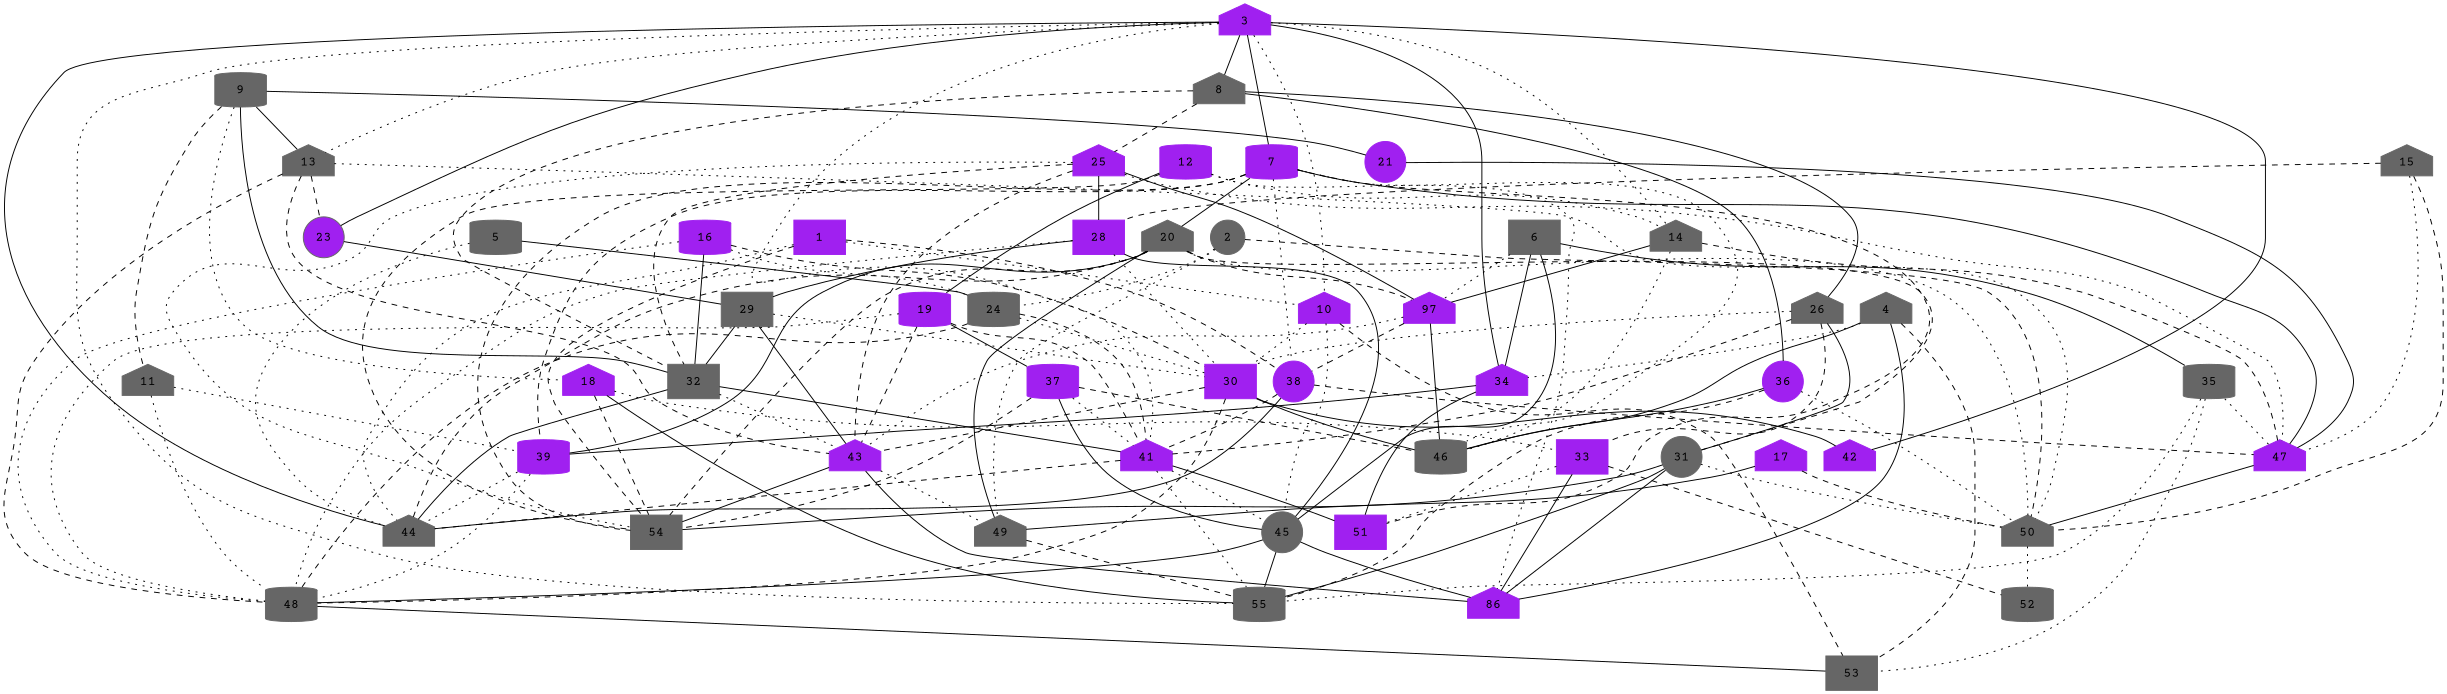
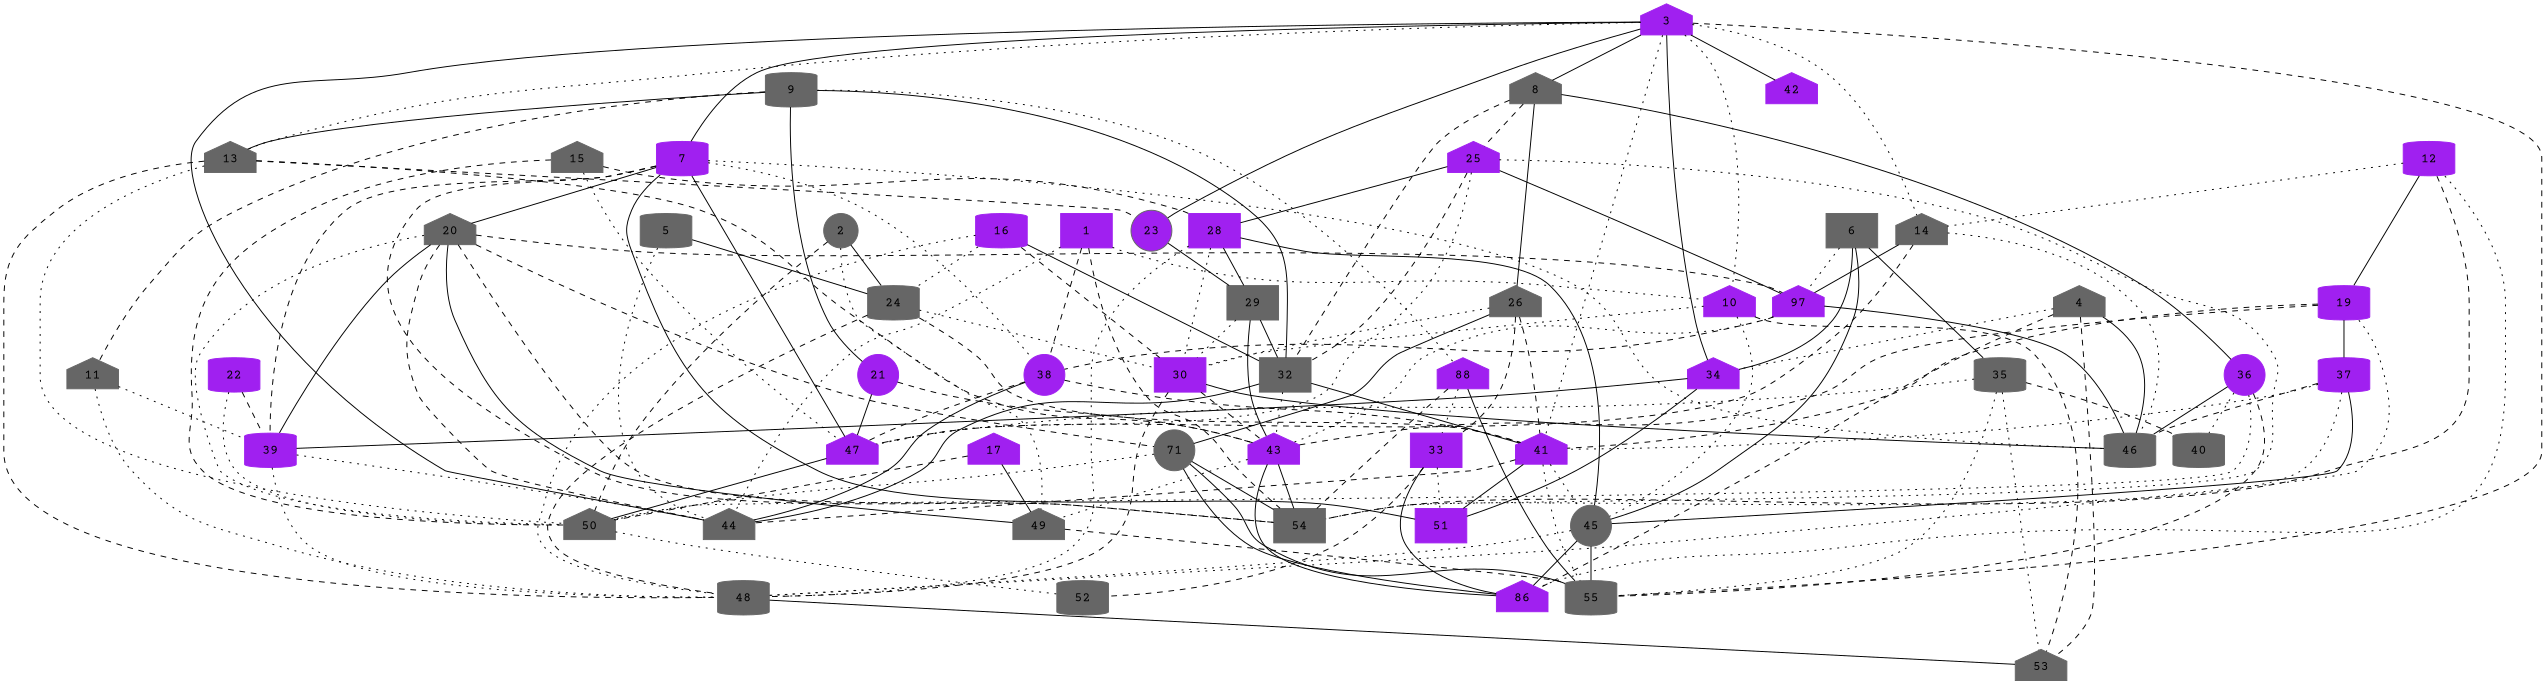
edge "25" -- "43": now "21" -- "43"
edge "7" -- "51": style dashed -> solid
edge "3" -- "55": style dotted -> dashed
edge "2" -- "24": style dotted -> solid
node "22": added
node "18": label "18" -> "88"
edge "30" -- "42": removed
node "40": added
node "31": label "31" -> "71"
edge "37" -- "54": style dashed -> dotted
edge "4" -- "86": style solid -> dashed
edge "45" -- "48": style solid -> dotted
node "53": shape box -> house
